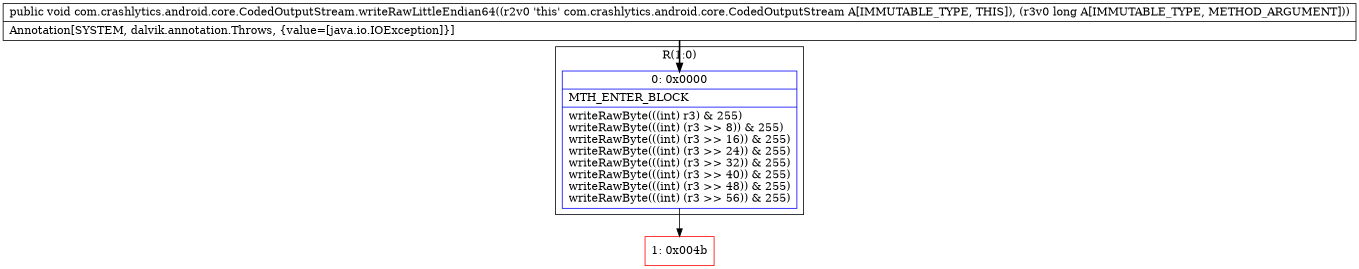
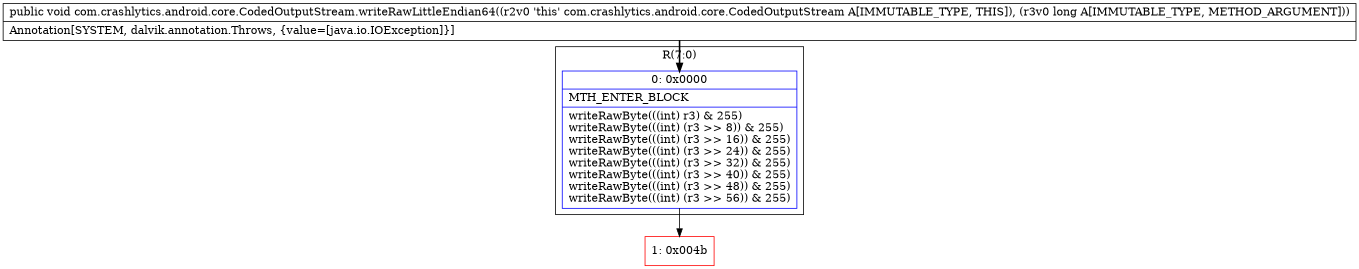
cluster "R(1:0)": label "R(1:0)" -> "R(7:0)"
